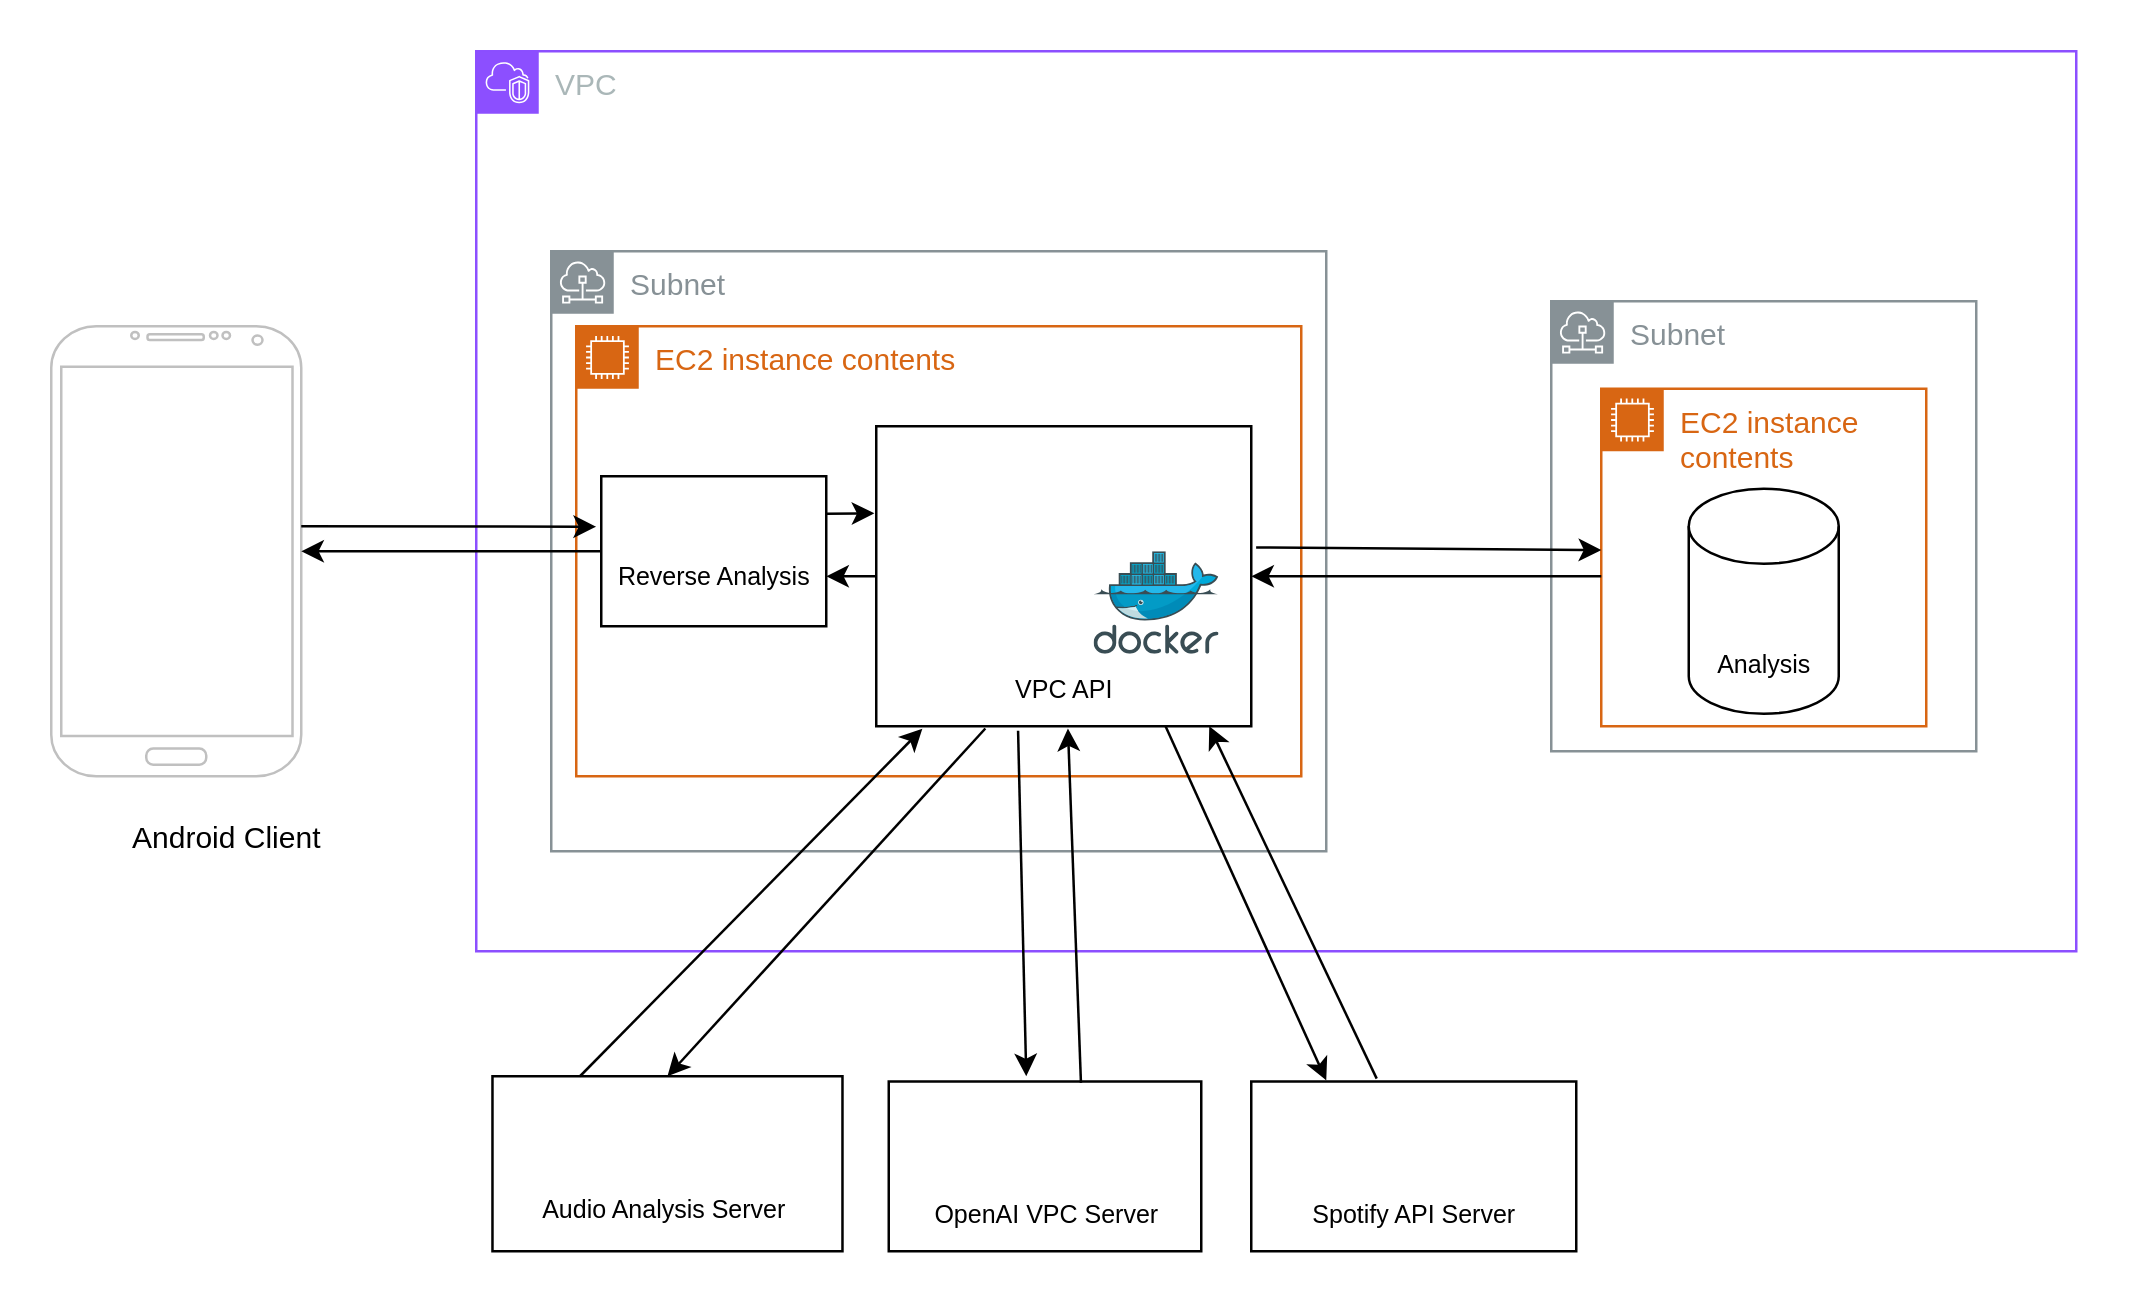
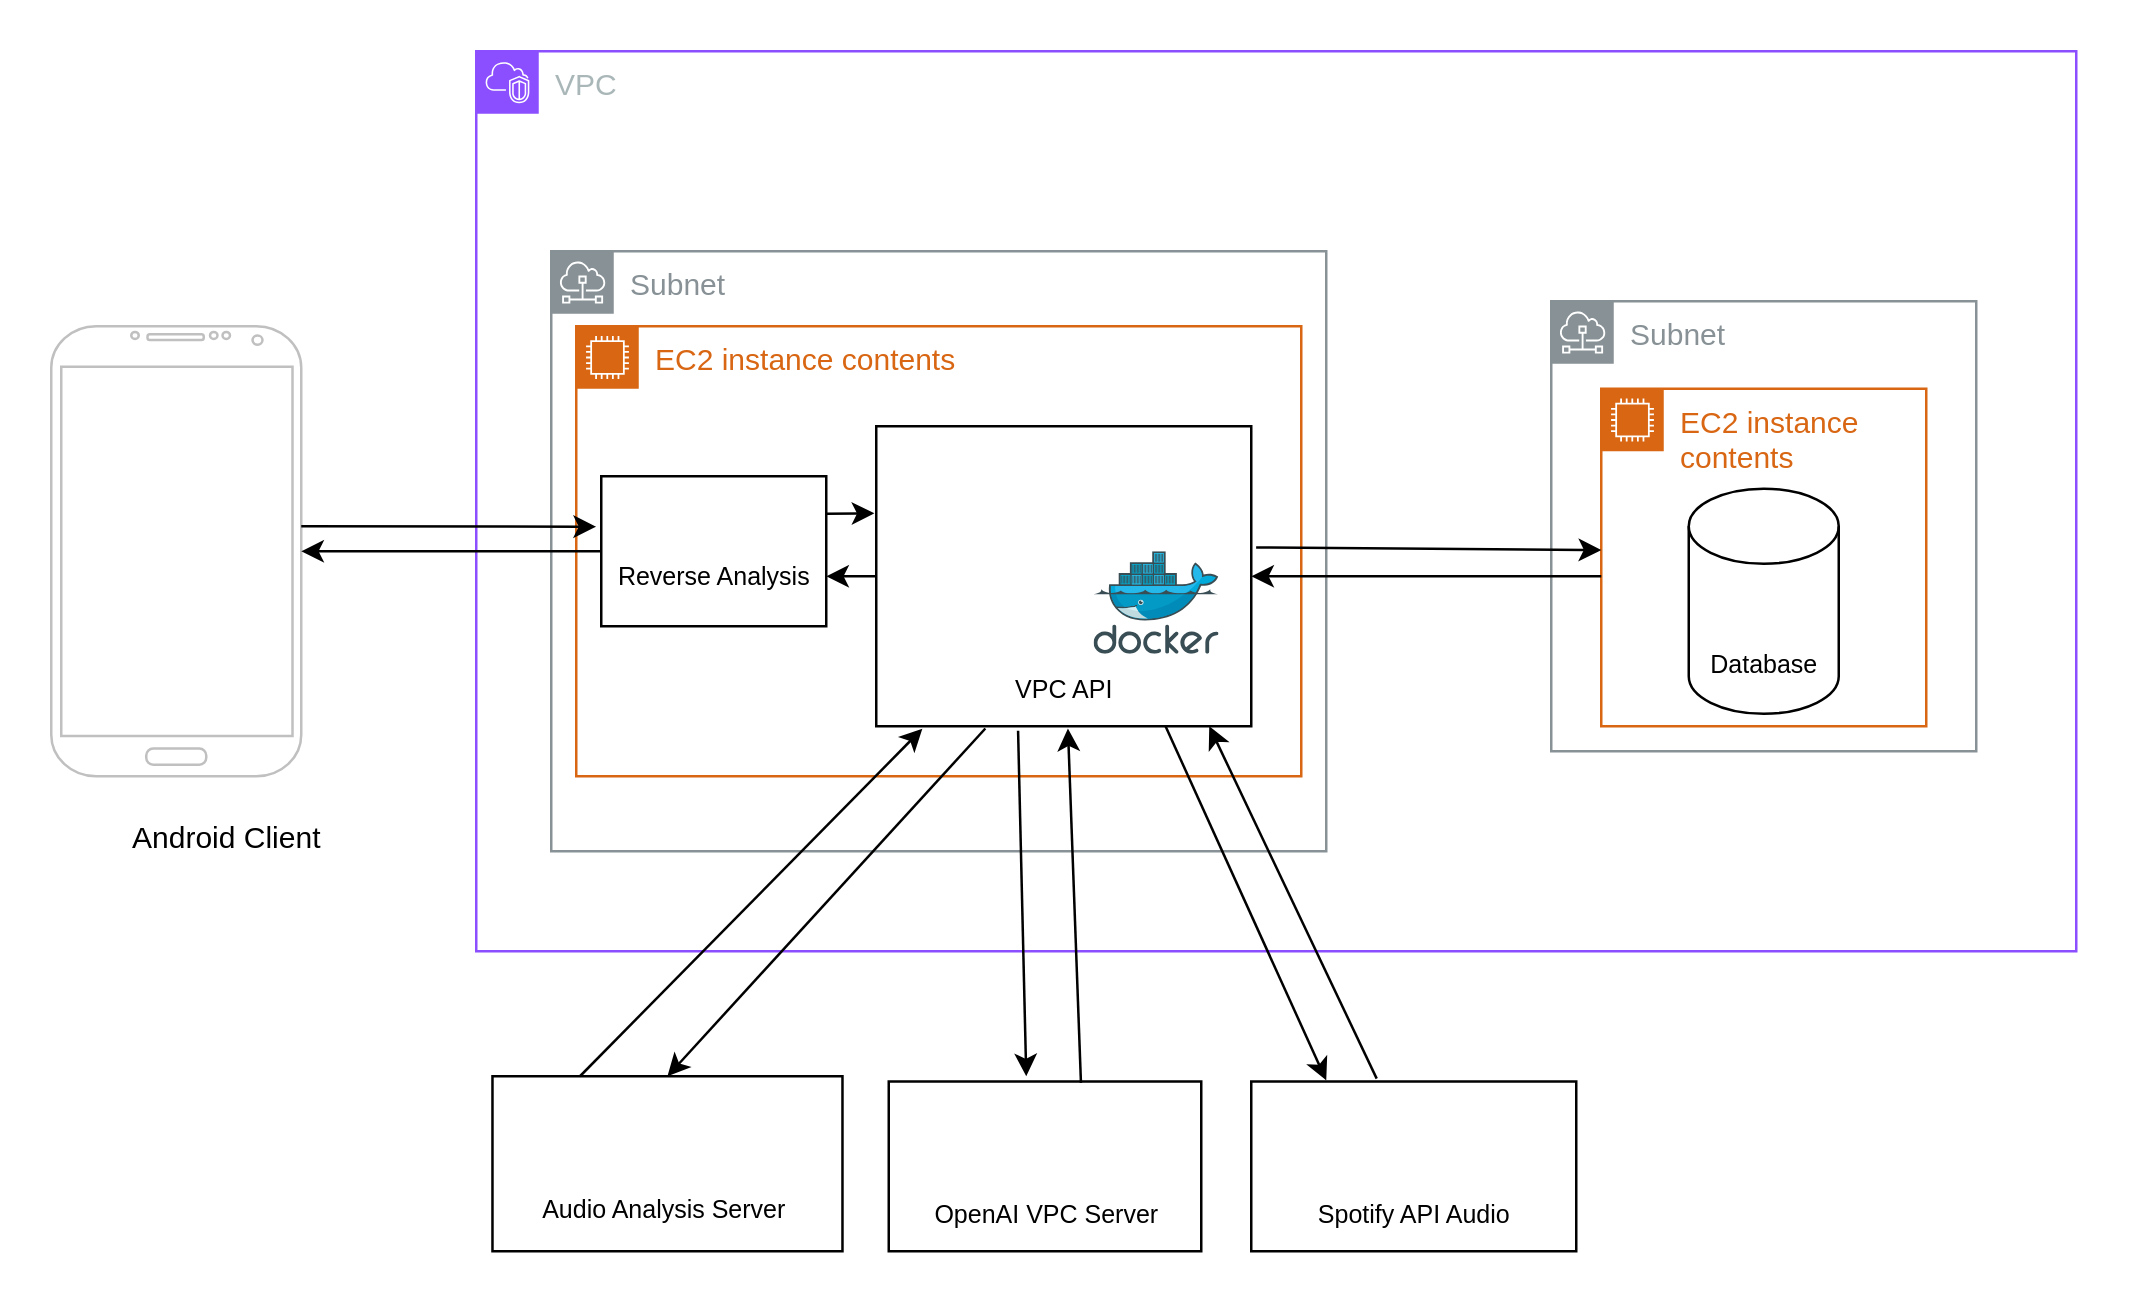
node "Analysis": label "Analysis" -> "Database"
node "Spotify API Server": label "Spotify API Server" -> "Spotify API Audio"
